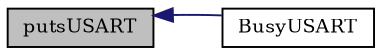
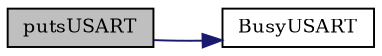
edge "BusyUSART" -> "putsUSART": reversed
